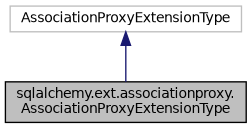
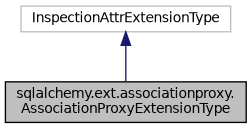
node "AssociationProxyExtensionType": label "AssociationProxyExtensionType" -> "InspectionAttrExtensionType"
